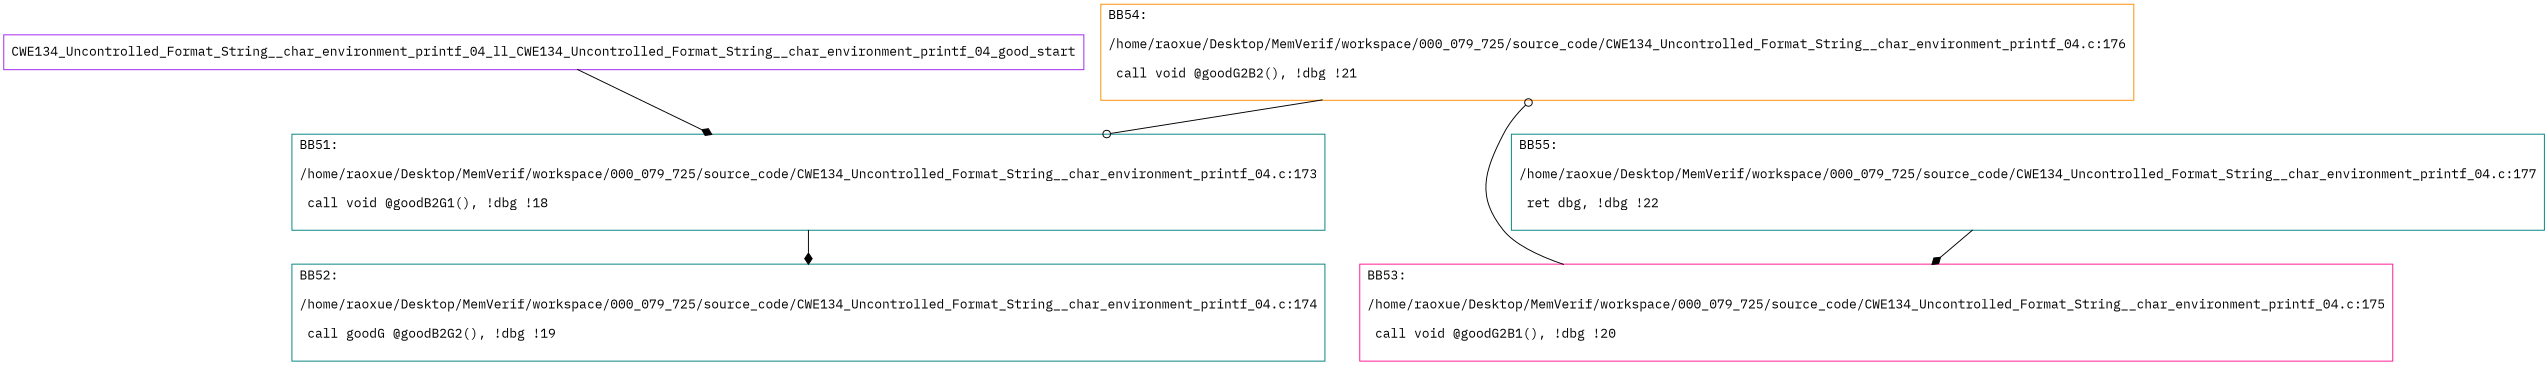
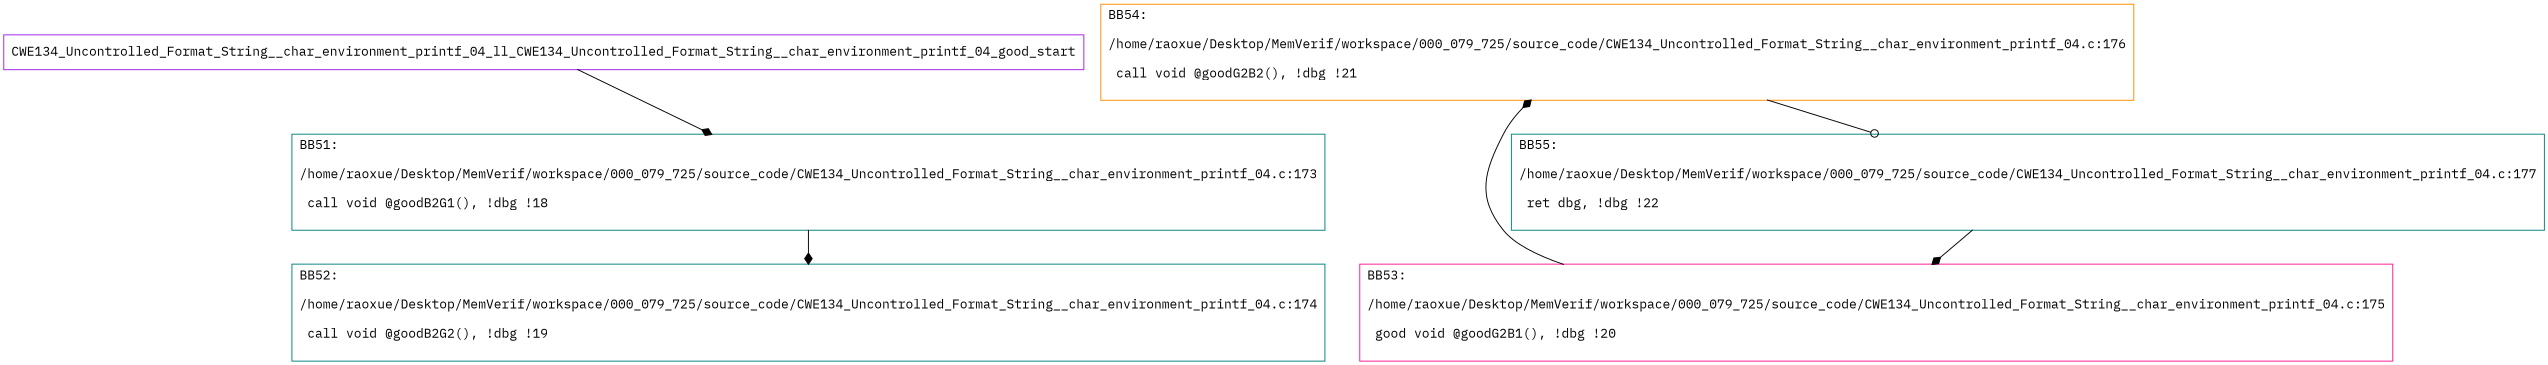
edge "BB54:" -> "BB51:": now "BB54:" -> "BB55:"
edge "BB53:" -> "BB54:": arrowhead odot -> diamond
node "BB52:": text "call goodG @goodB2G2(), !dbg !19" -> "call void @goodB2G2(), !dbg !19"
node "BB53:": text "call void @goodG2B1(), !dbg !20" -> "good void @goodG2B1(), !dbg !20"
